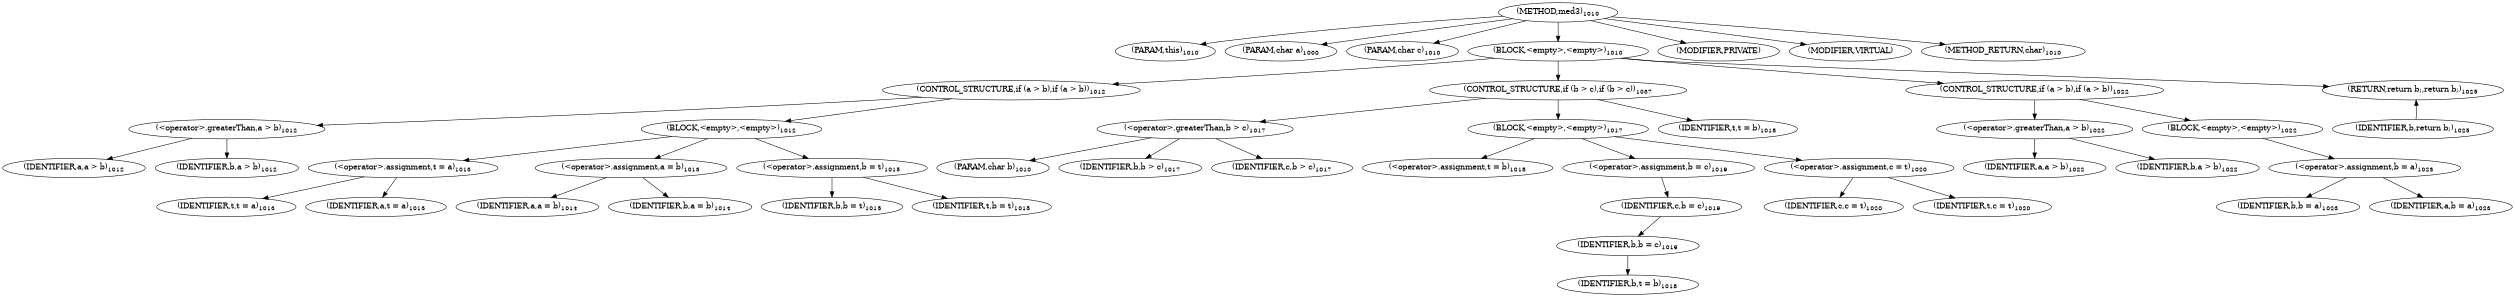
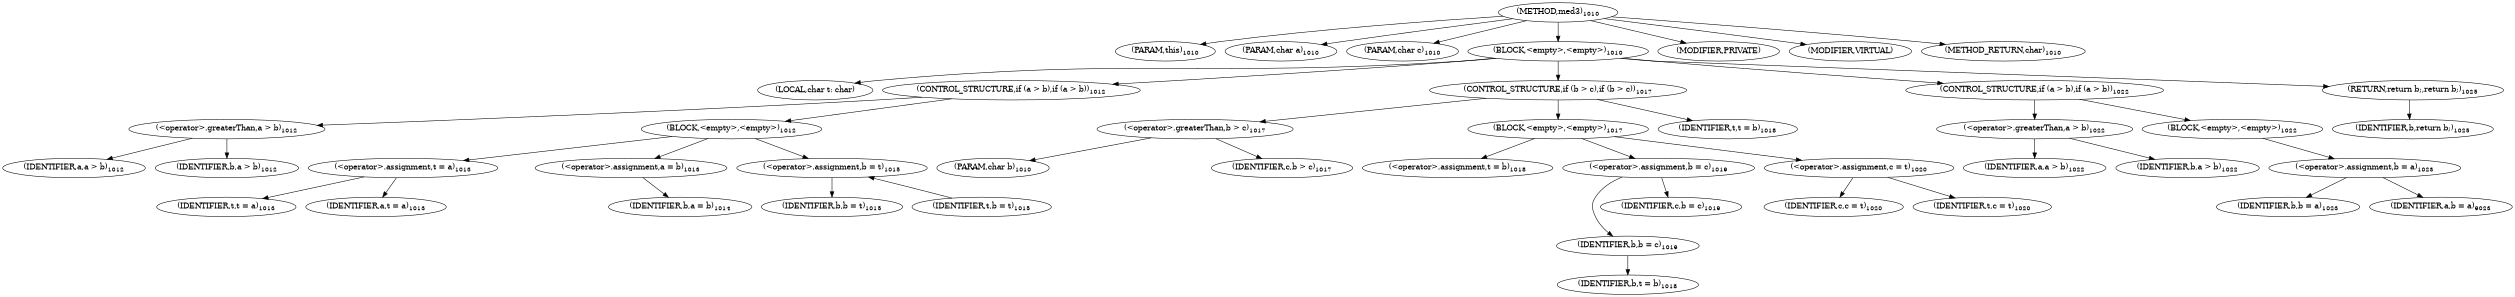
node "(PARAM,char a)": text "1000" -> "1010"
node "(CONTROL_STRUCTURE,if (b > c),if (b > c))": text "1037" -> "1017"
node "(LOCAL,char t: char)": added
edge "(IDENTIFIER,b,return b;)" -> "(RETURN,return b;,return b;)": reversed
node "(IDENTIFIER,b,b > c)": removed
edge "(<operator>.assignment,b = t)" -> "(IDENTIFIER,t,b = t)": reversed
node "(IDENTIFIER,a,b = a)": text "1023" -> "9023"
node "(IDENTIFIER,a,a = b)": removed
edge "(IDENTIFIER,c,b = c)" -> "(IDENTIFIER,b,b = c)": now "(<operator>.assignment,b = c)" -> "(IDENTIFIER,b,b = c)"
